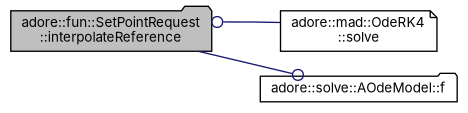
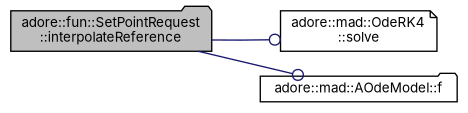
edge "adore::mad::OdeRK4 ::solve" -> "adore::fun::SetPointRequest ::interpolateReference": reversed
node "adore::solve::AOdeModel::f": label "adore::solve::AOdeModel::f" -> "adore::mad::AOdeModel::f"
